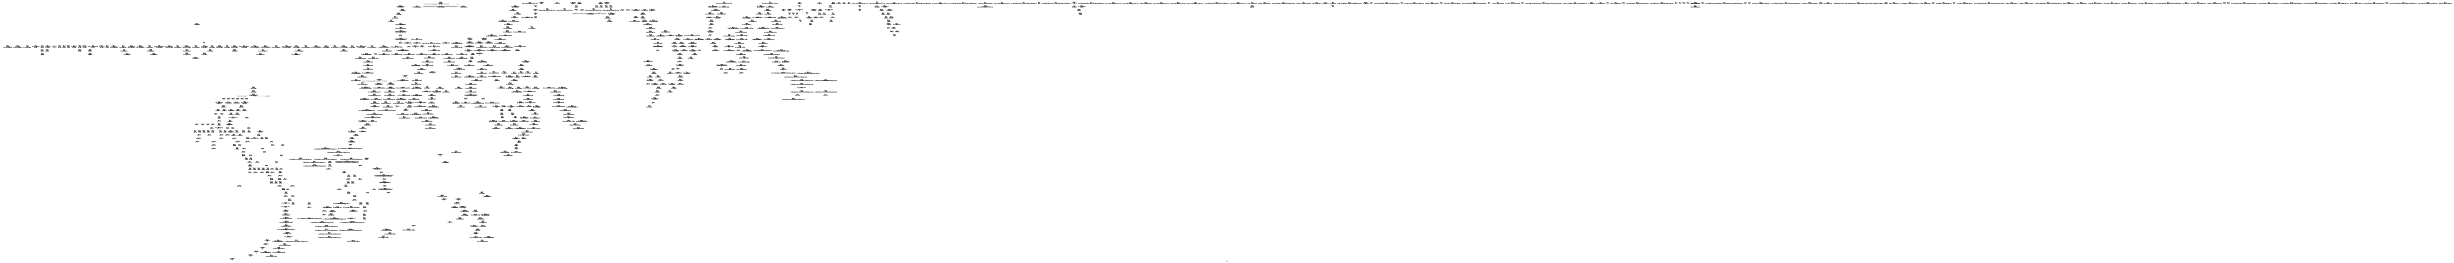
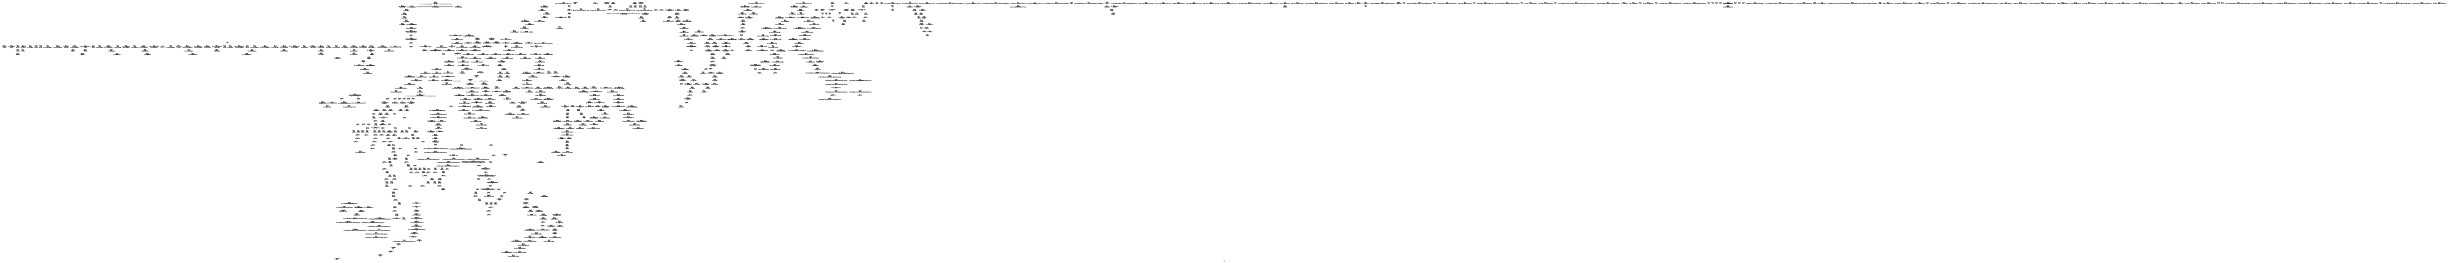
node "NodeID: 162": removed
node "NodeID: 322": removed
